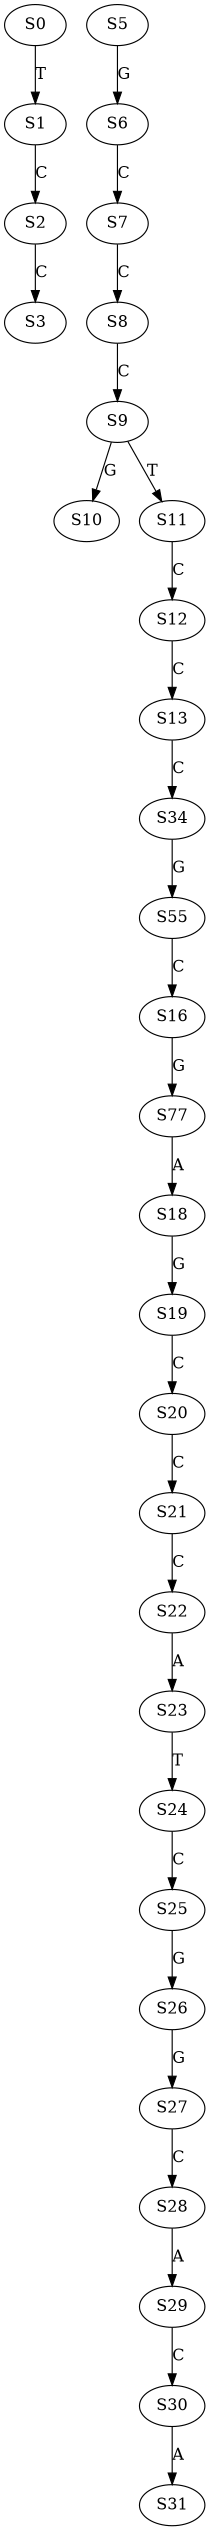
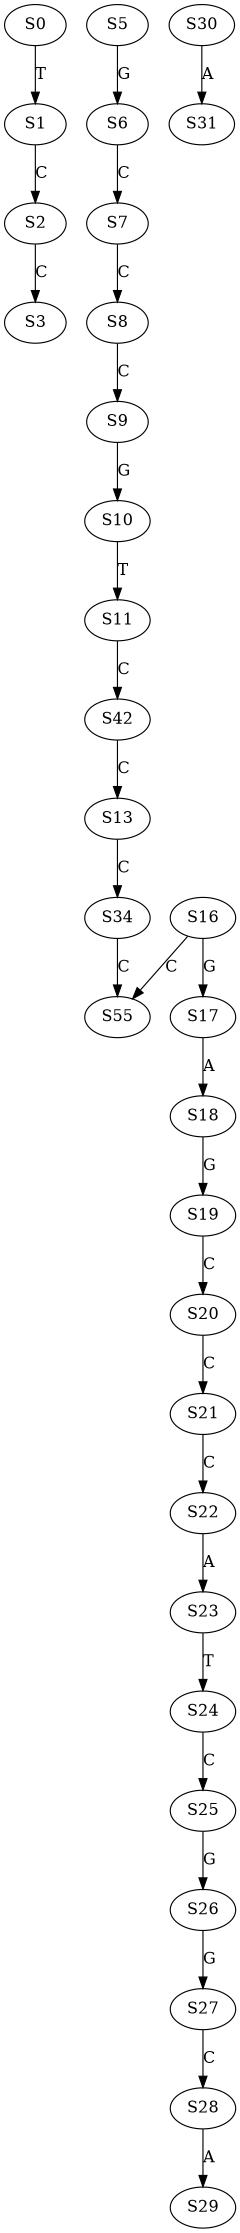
edge "S9" -> "S11": now "S10" -> "S11"
node "S12": label "S12" -> "S42"
edge "S34" -> "S55": label "G" -> "C"
edge "S55" -> "S16": reversed
node "S77": label "S77" -> "S17"
edge "S29" -> "S30": removed, label "C"
